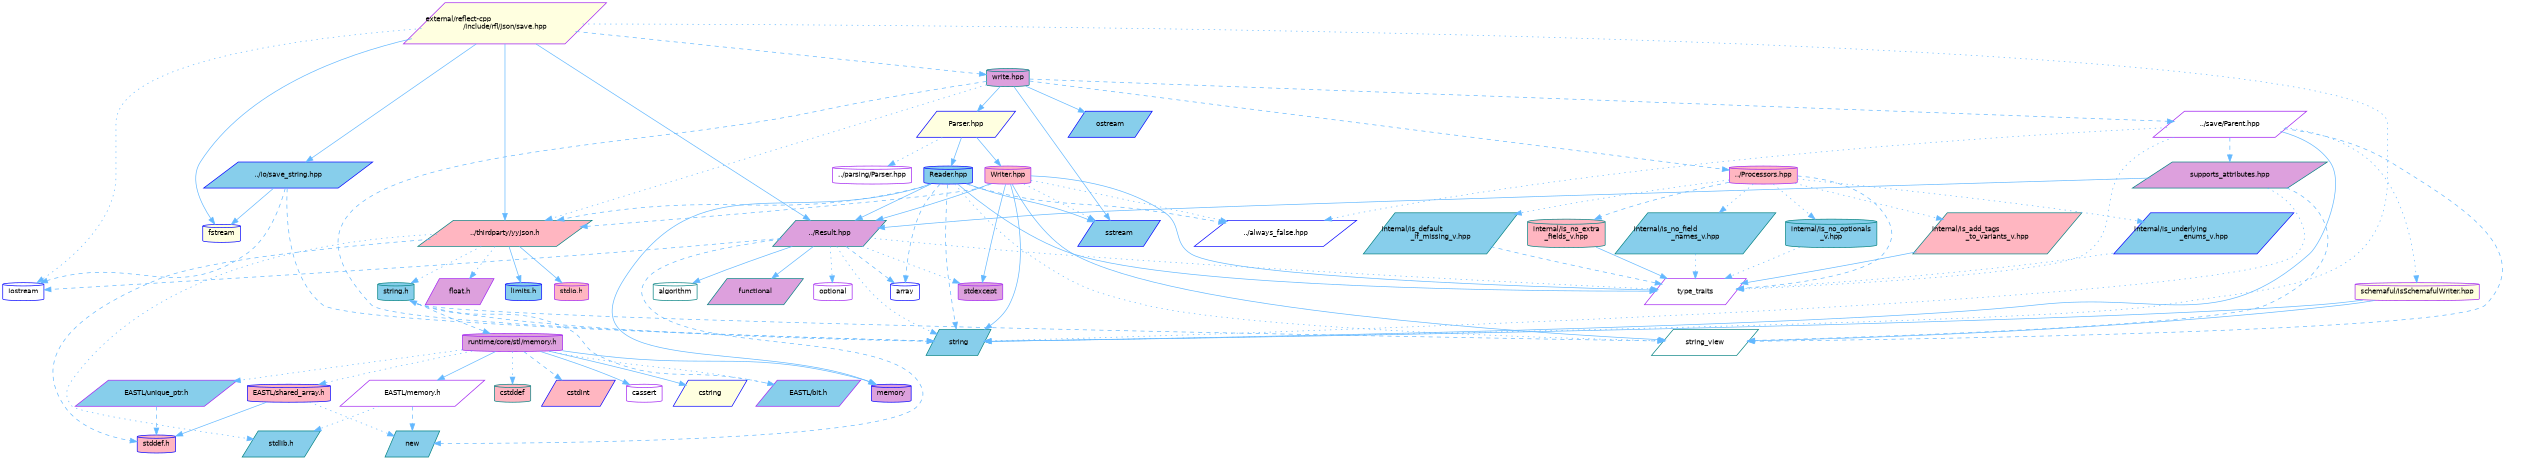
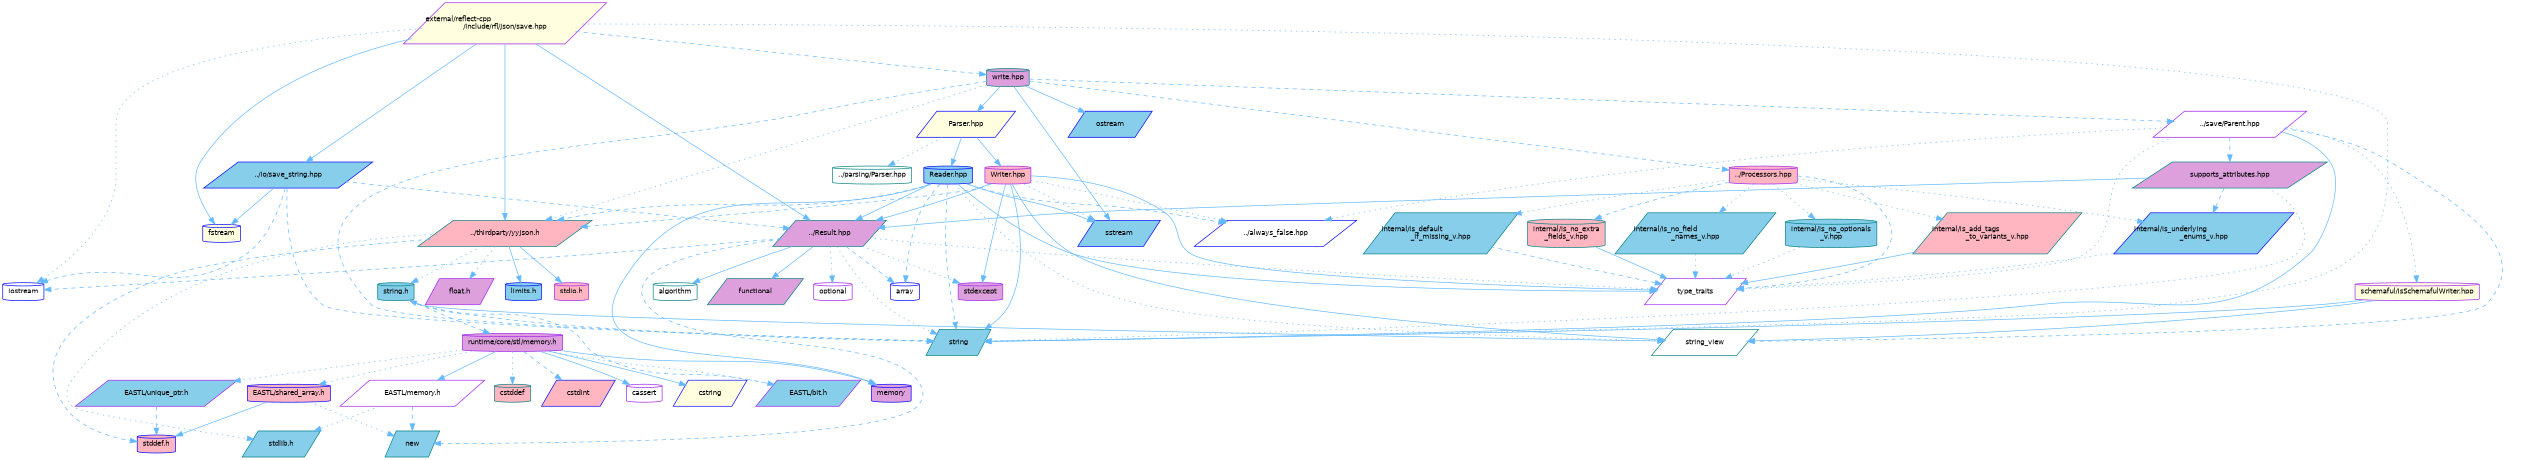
node "../parsing/Parser.hpp": color purple -> teal
edge "../io/save_string.hpp" -> "../Result.hpp": added
edge "supports_attributes.hpp" -> "string_view": now "supports_attributes.hpp" -> "internal/is_underlying _enums_v.hpp"
edge "string.h" -> "string_view": style dashed -> solid
